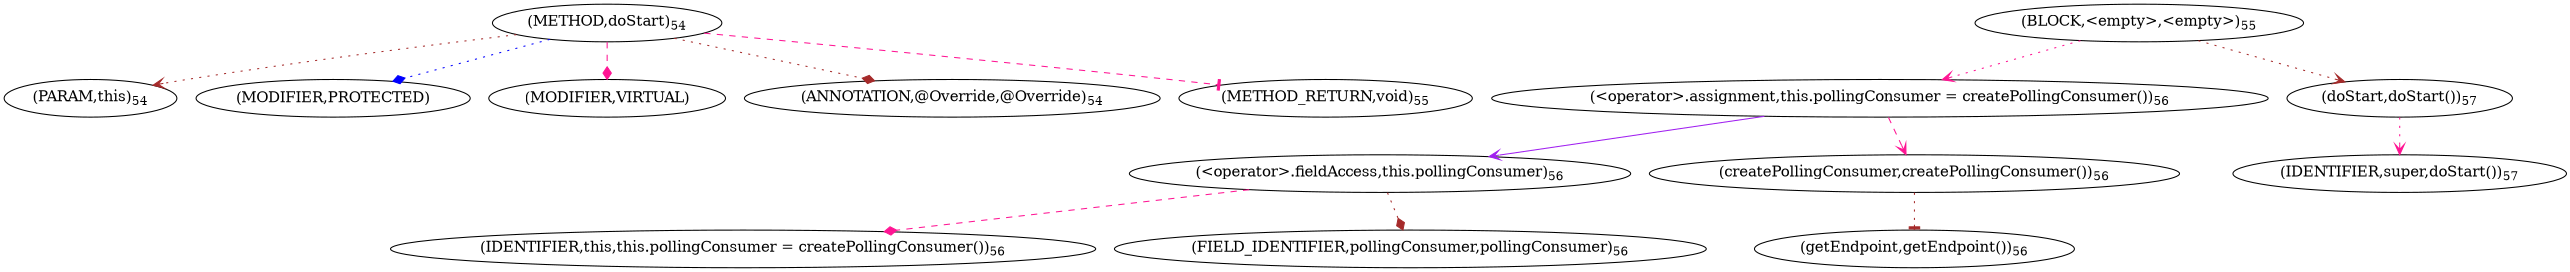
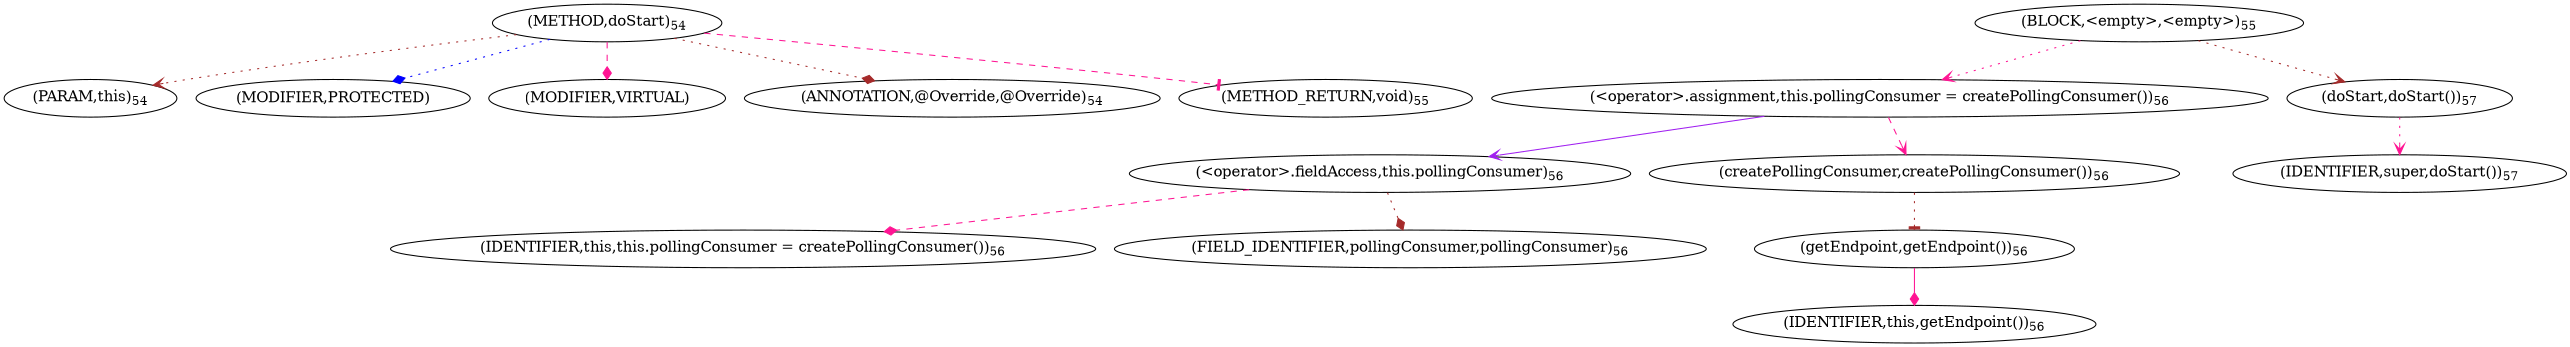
node "(IDENTIFIER,this,getEndpoint())": added
